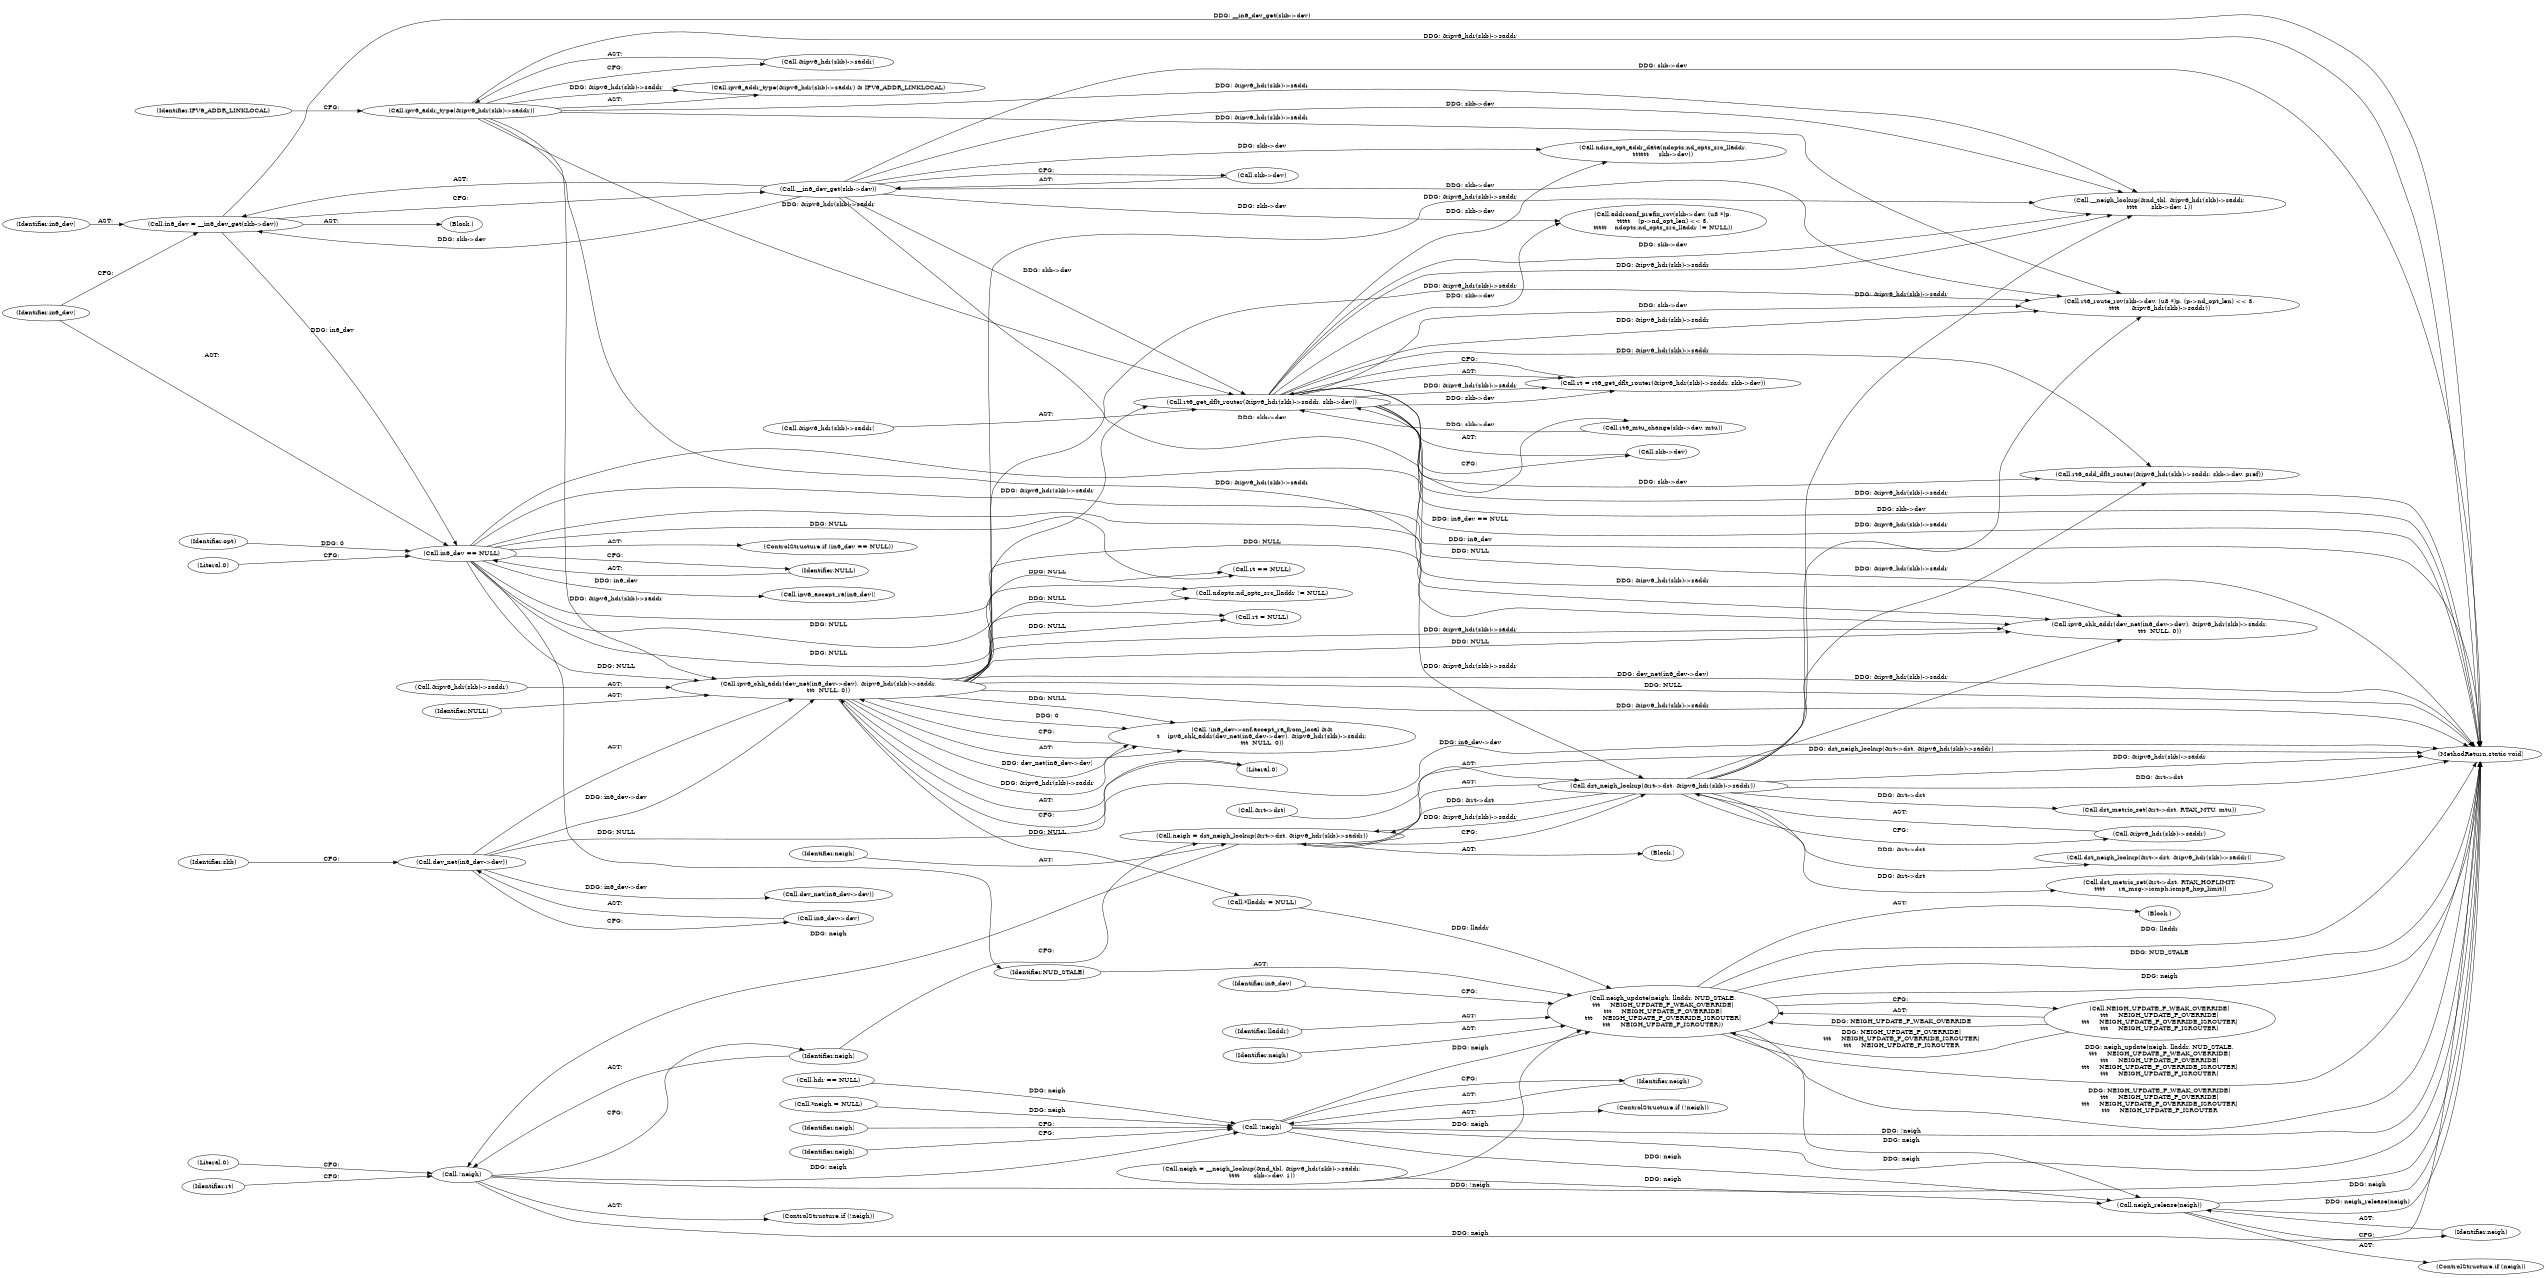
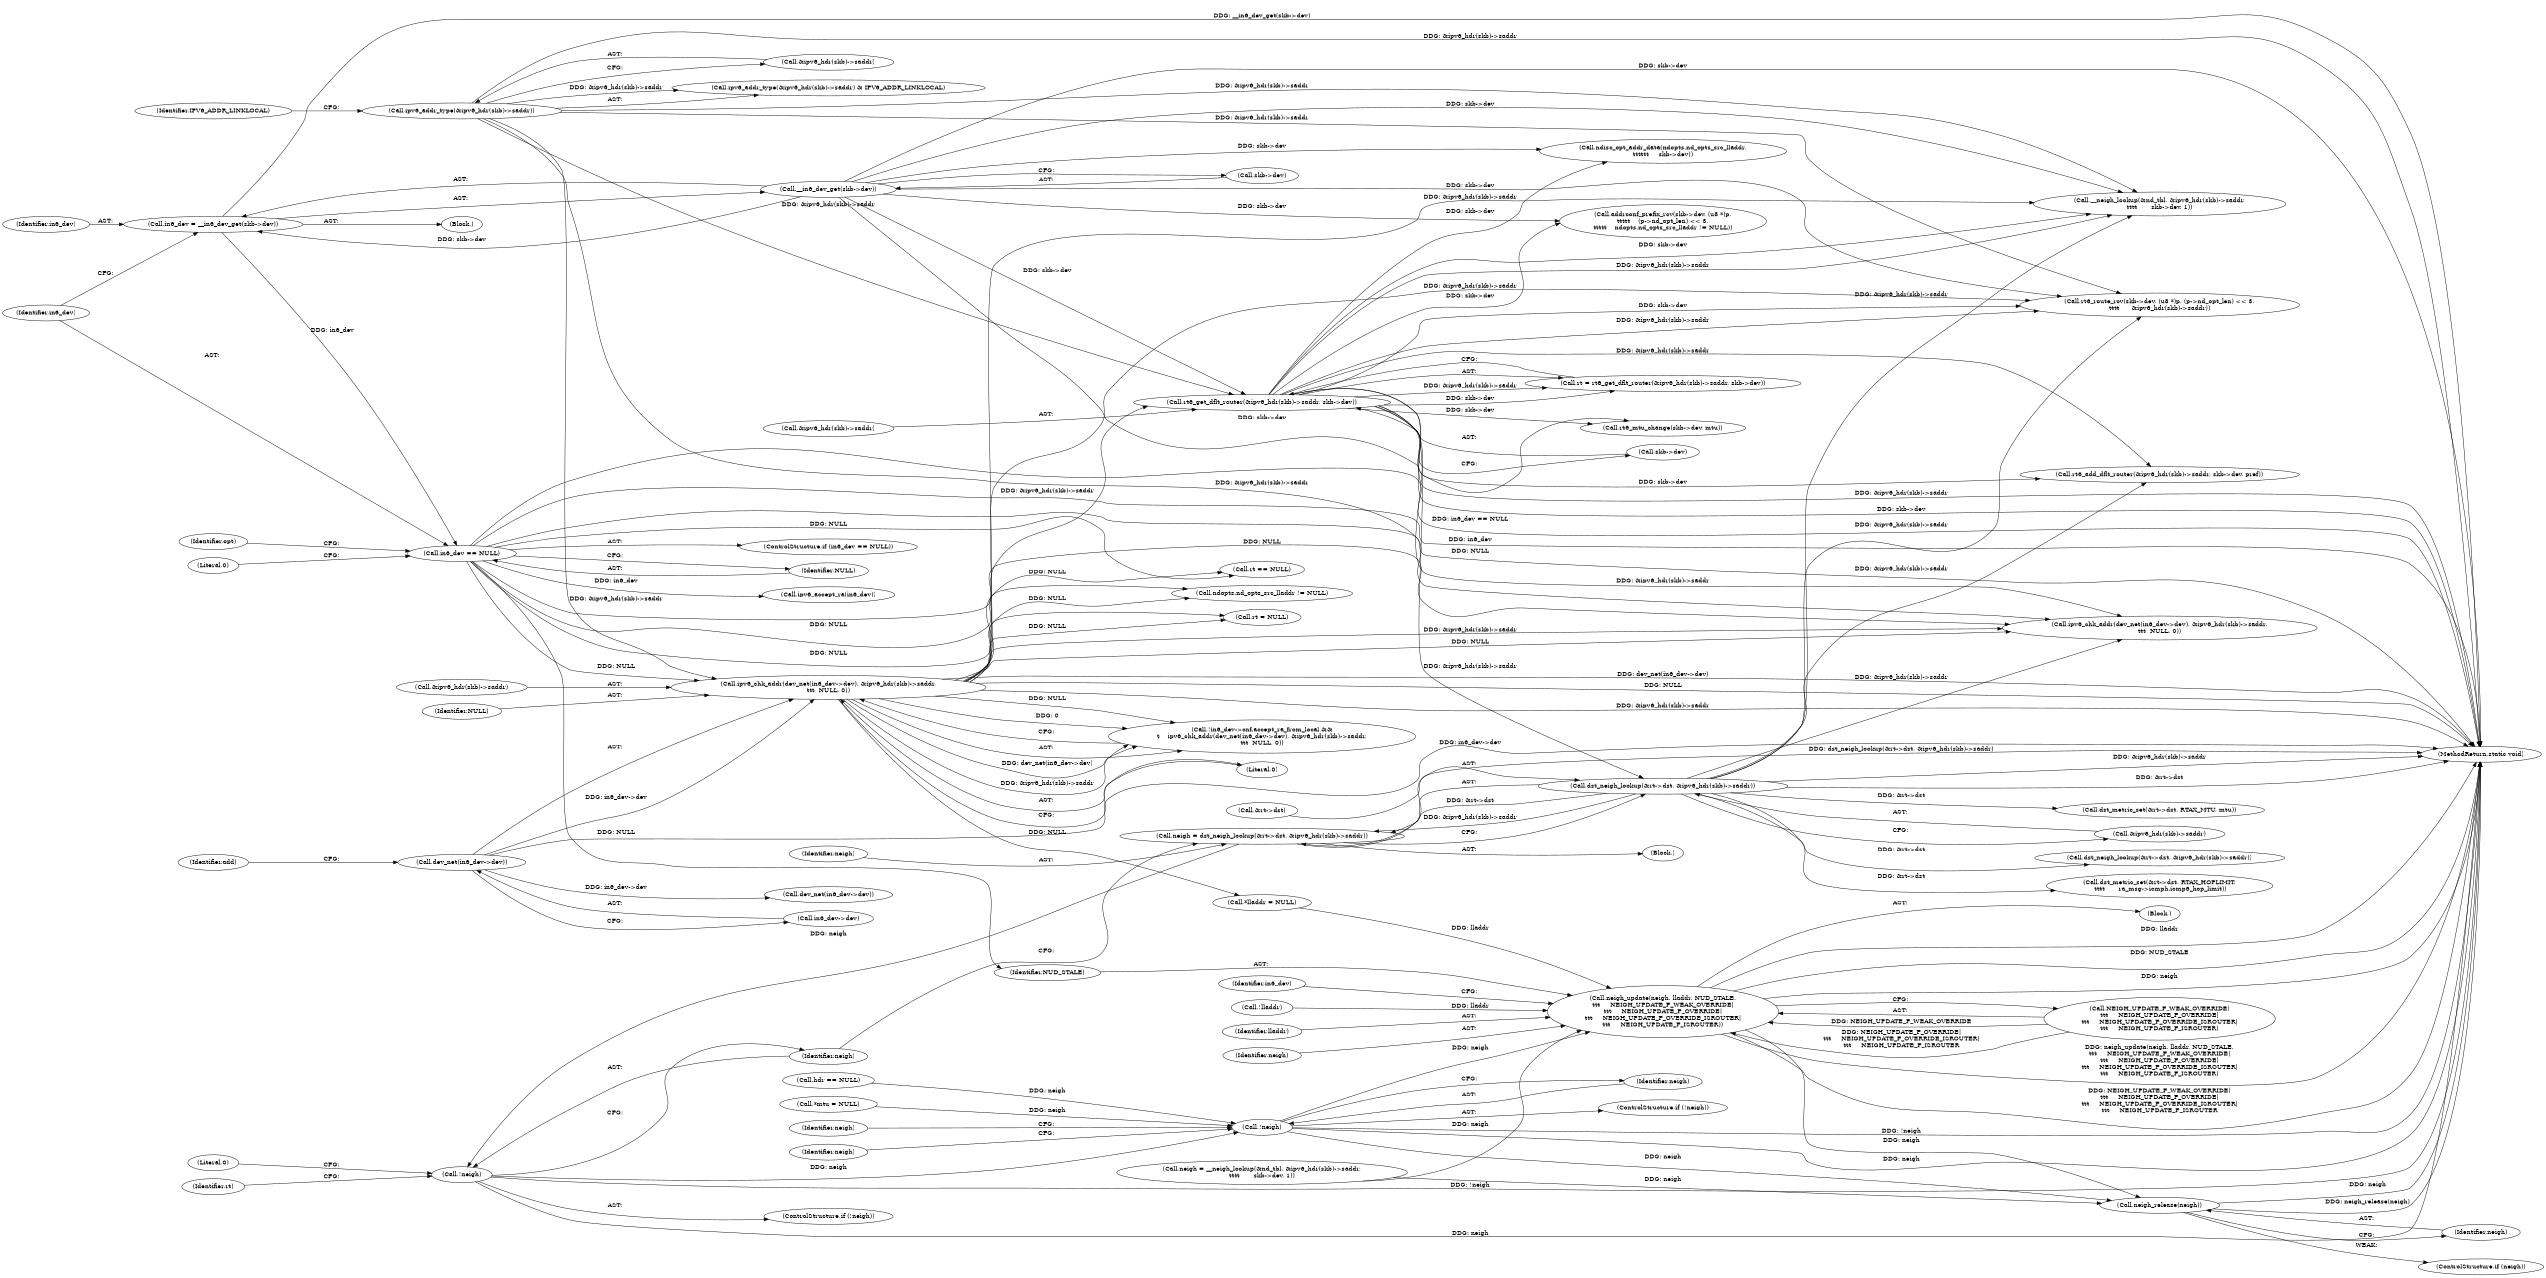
edge "(Call,in6_dev = __in6_dev_get(skb->dev))" -> "(Call,__in6_dev_get(skb->dev))": label "CFG: " -> "AST: "
edge "(Call,rt6_mtu_change(skb->dev, mtu))" -> "(Call,rt6_get_dflt_router(&ipv6_hdr(skb)->saddr, skb->dev))": reversed
edge "(Identifier,opt)" -> "(Call,in6_dev == NULL)": label "DDG: 0" -> "CFG: "
node "(Identifier,skb)": label "(Identifier,skb)" -> "(Identifier,add)"
node "(Call,!lladdr)": added
node "(Call,*neigh = NULL)": label "(Call,*neigh = NULL)" -> "(Call,*mtu = NULL)"
edge "(Call,neigh_release(neigh))" -> "(ControlStructure,if (neigh))": label "AST: " -> "WEAK: "
